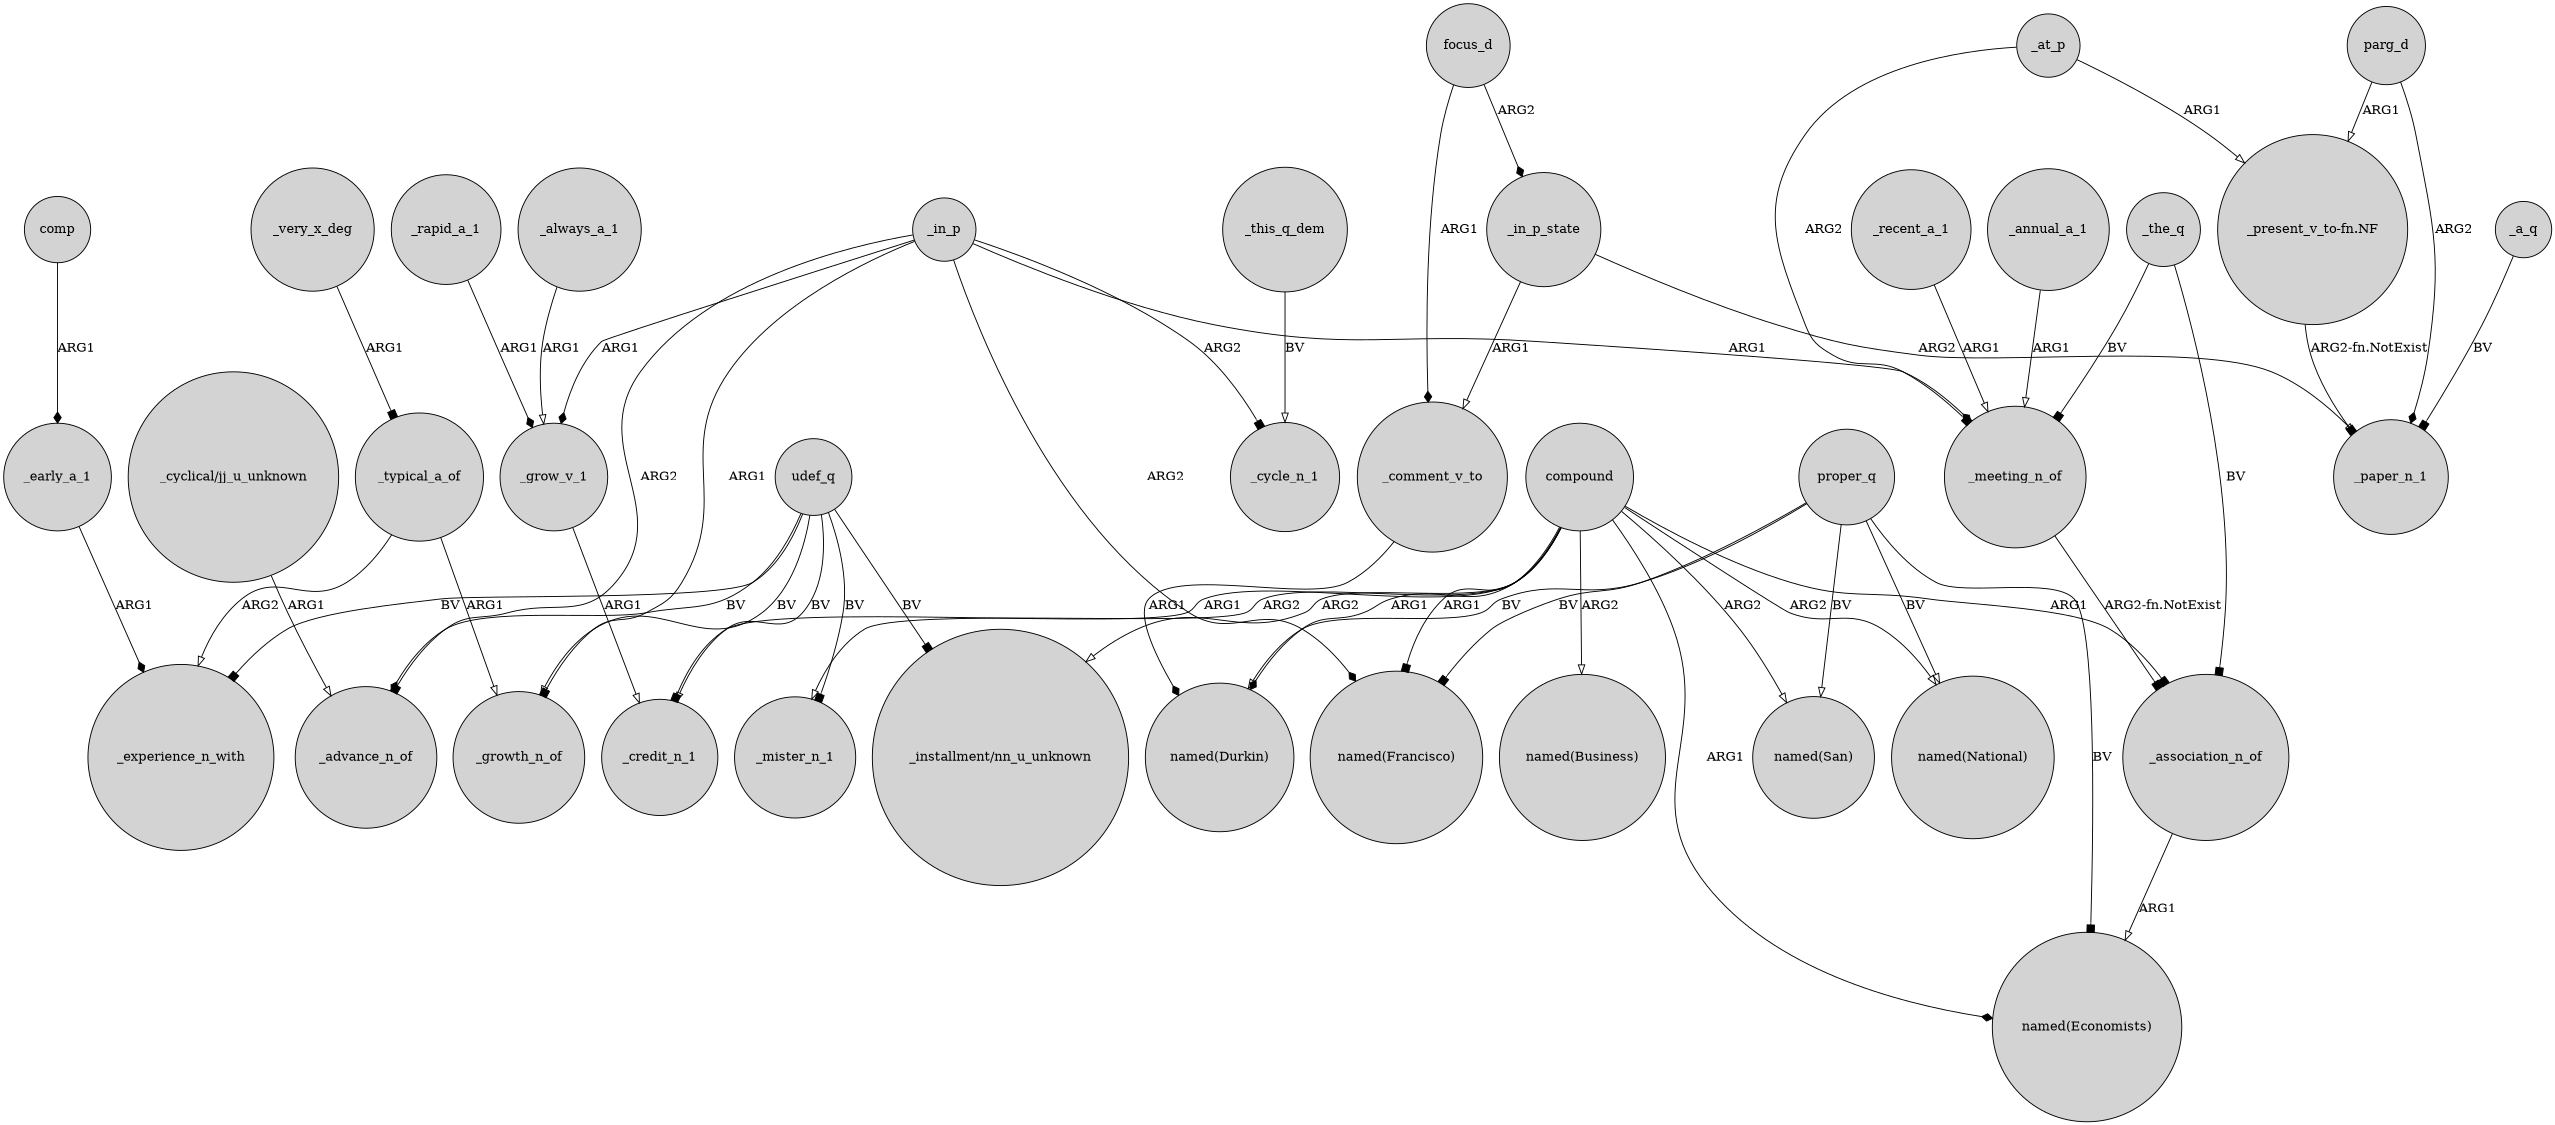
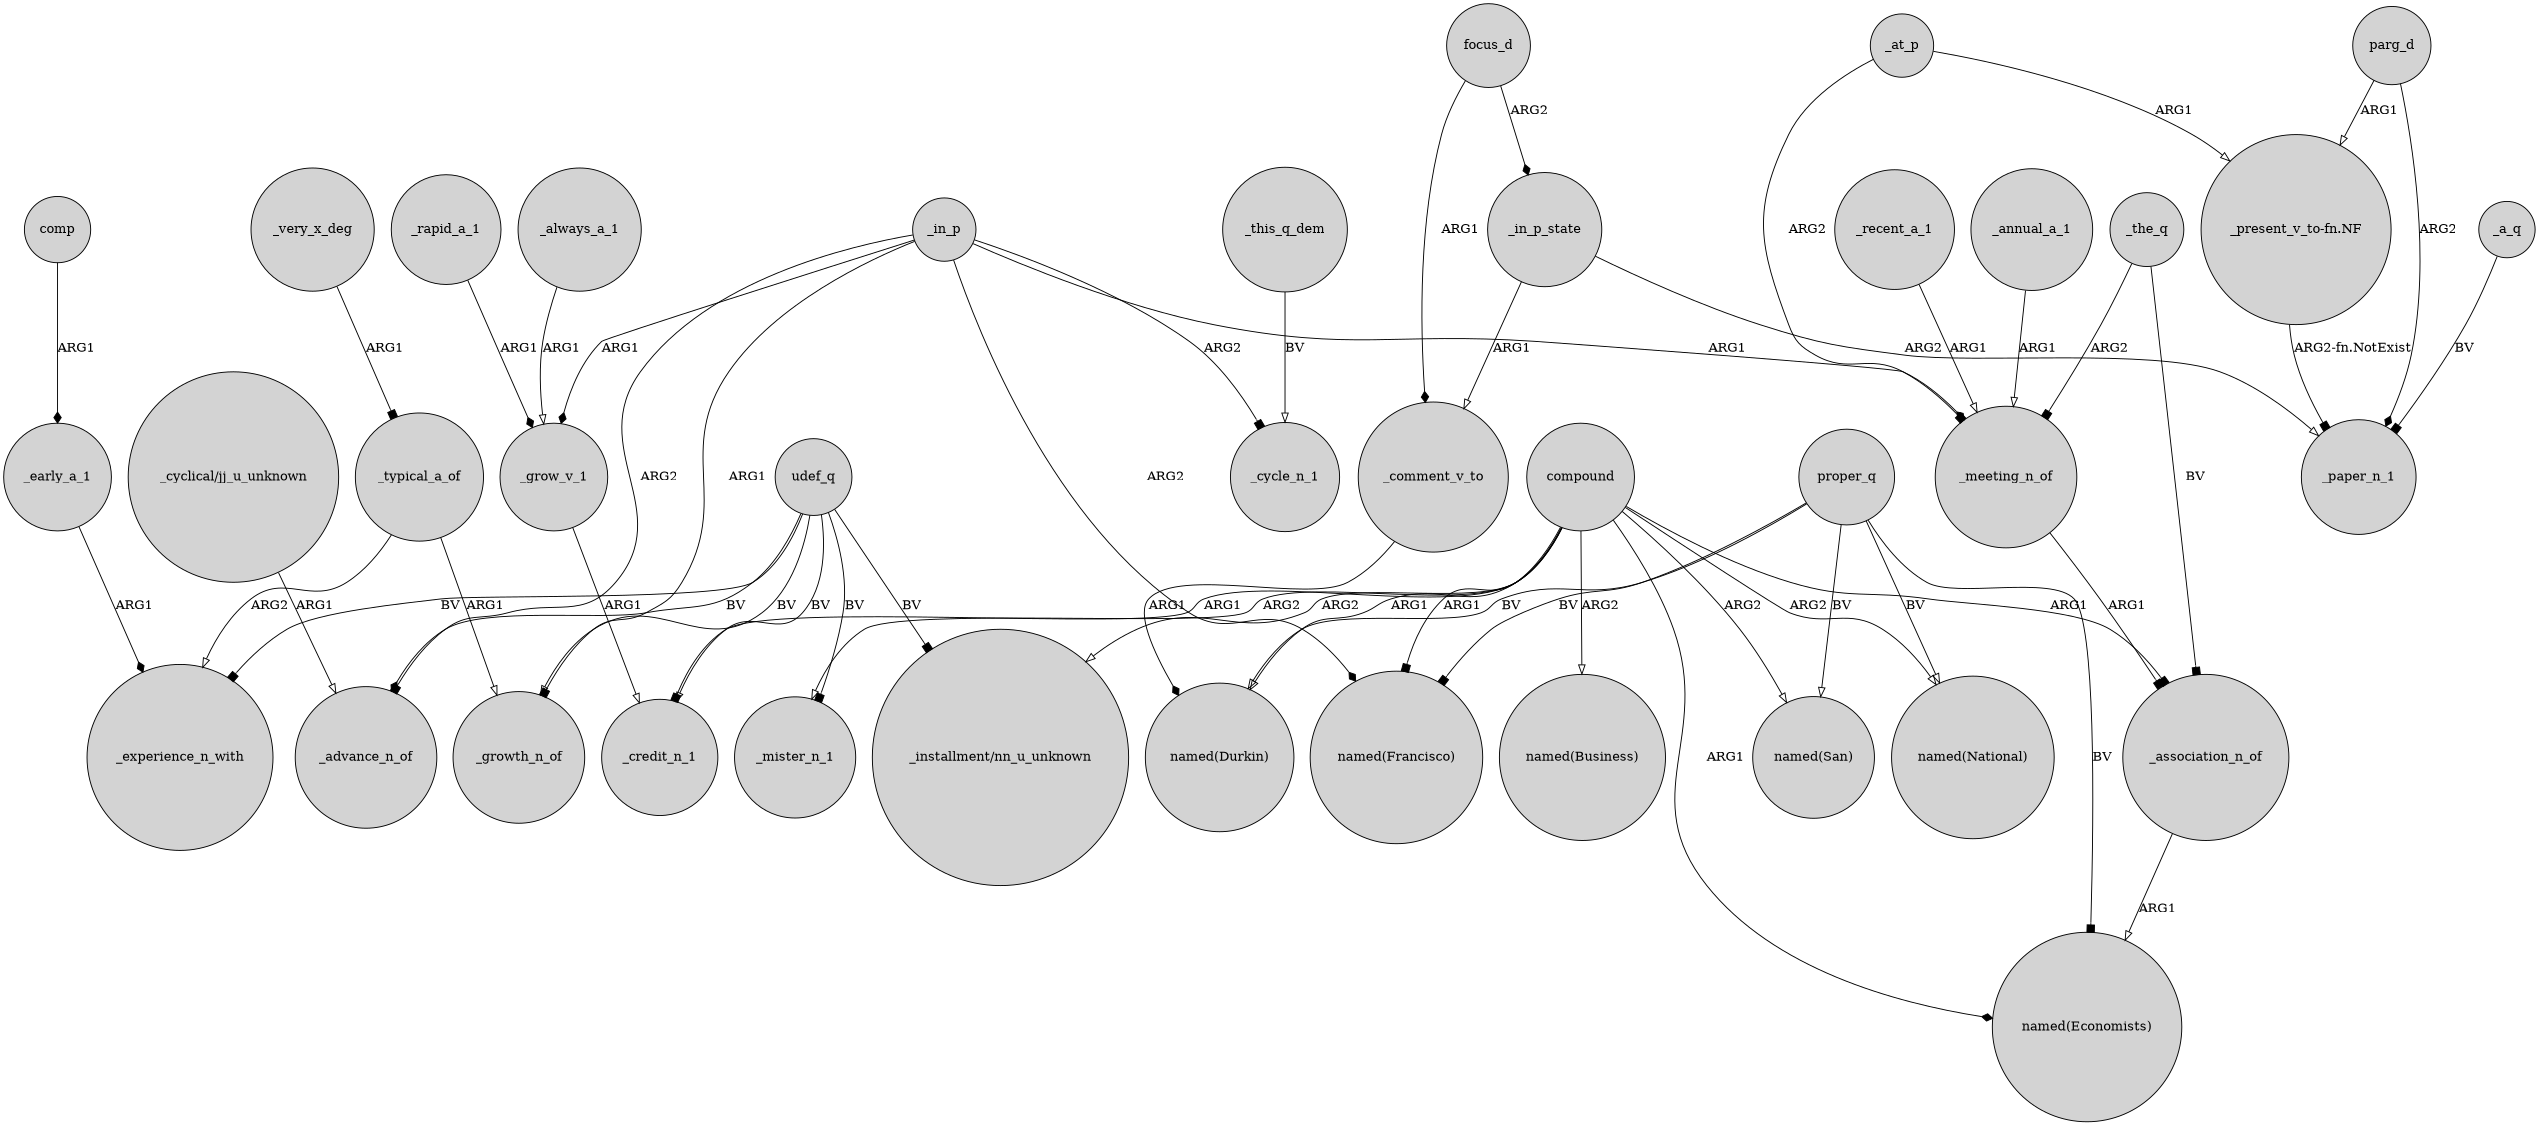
edge "_the_q" -> "_meeting_n_of": label "BV" -> "ARG2"
edge "compound" -> "named(Durkin)": arrowhead diamond -> onormal
edge "_meeting_n_of" -> "_association_n_of": label "ARG2-fn.NotExist" -> "ARG1"
